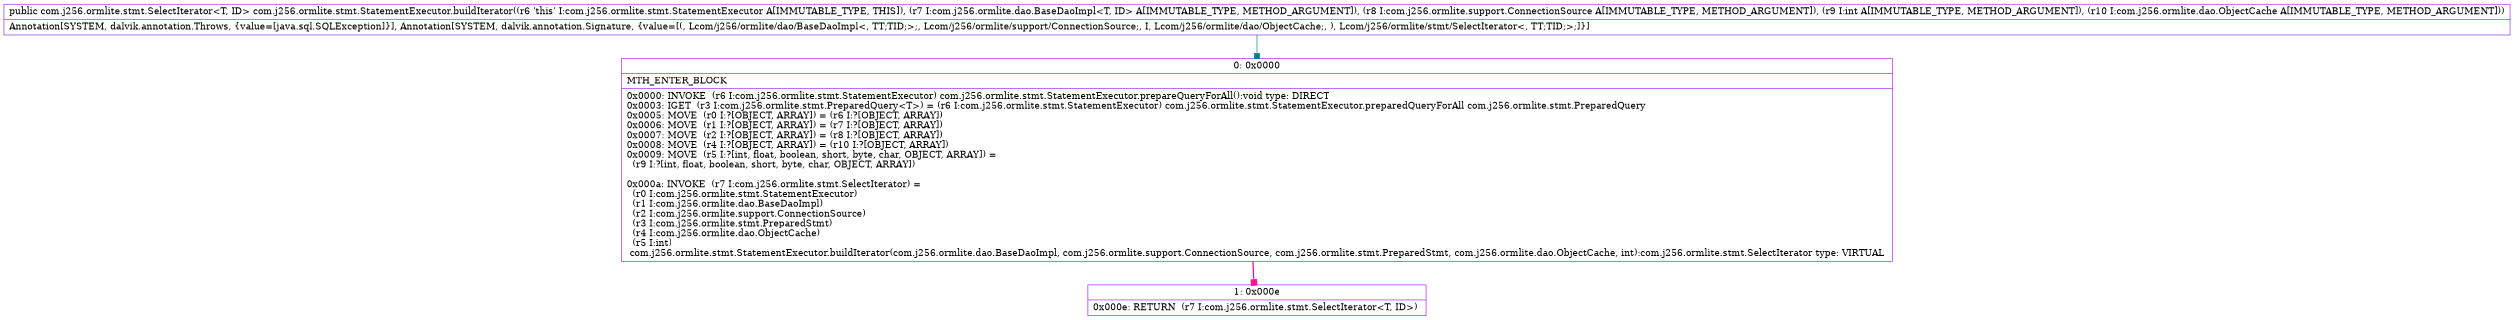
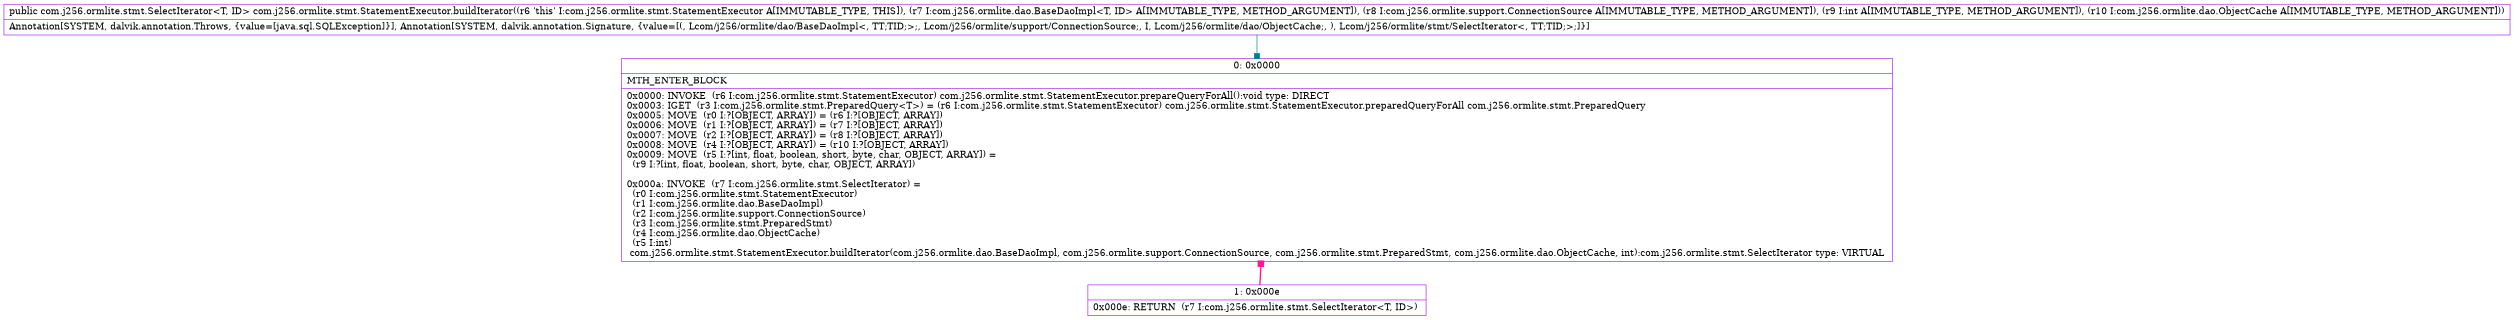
edge "0: 0x0000" -> "1: 0x000e": reversed
